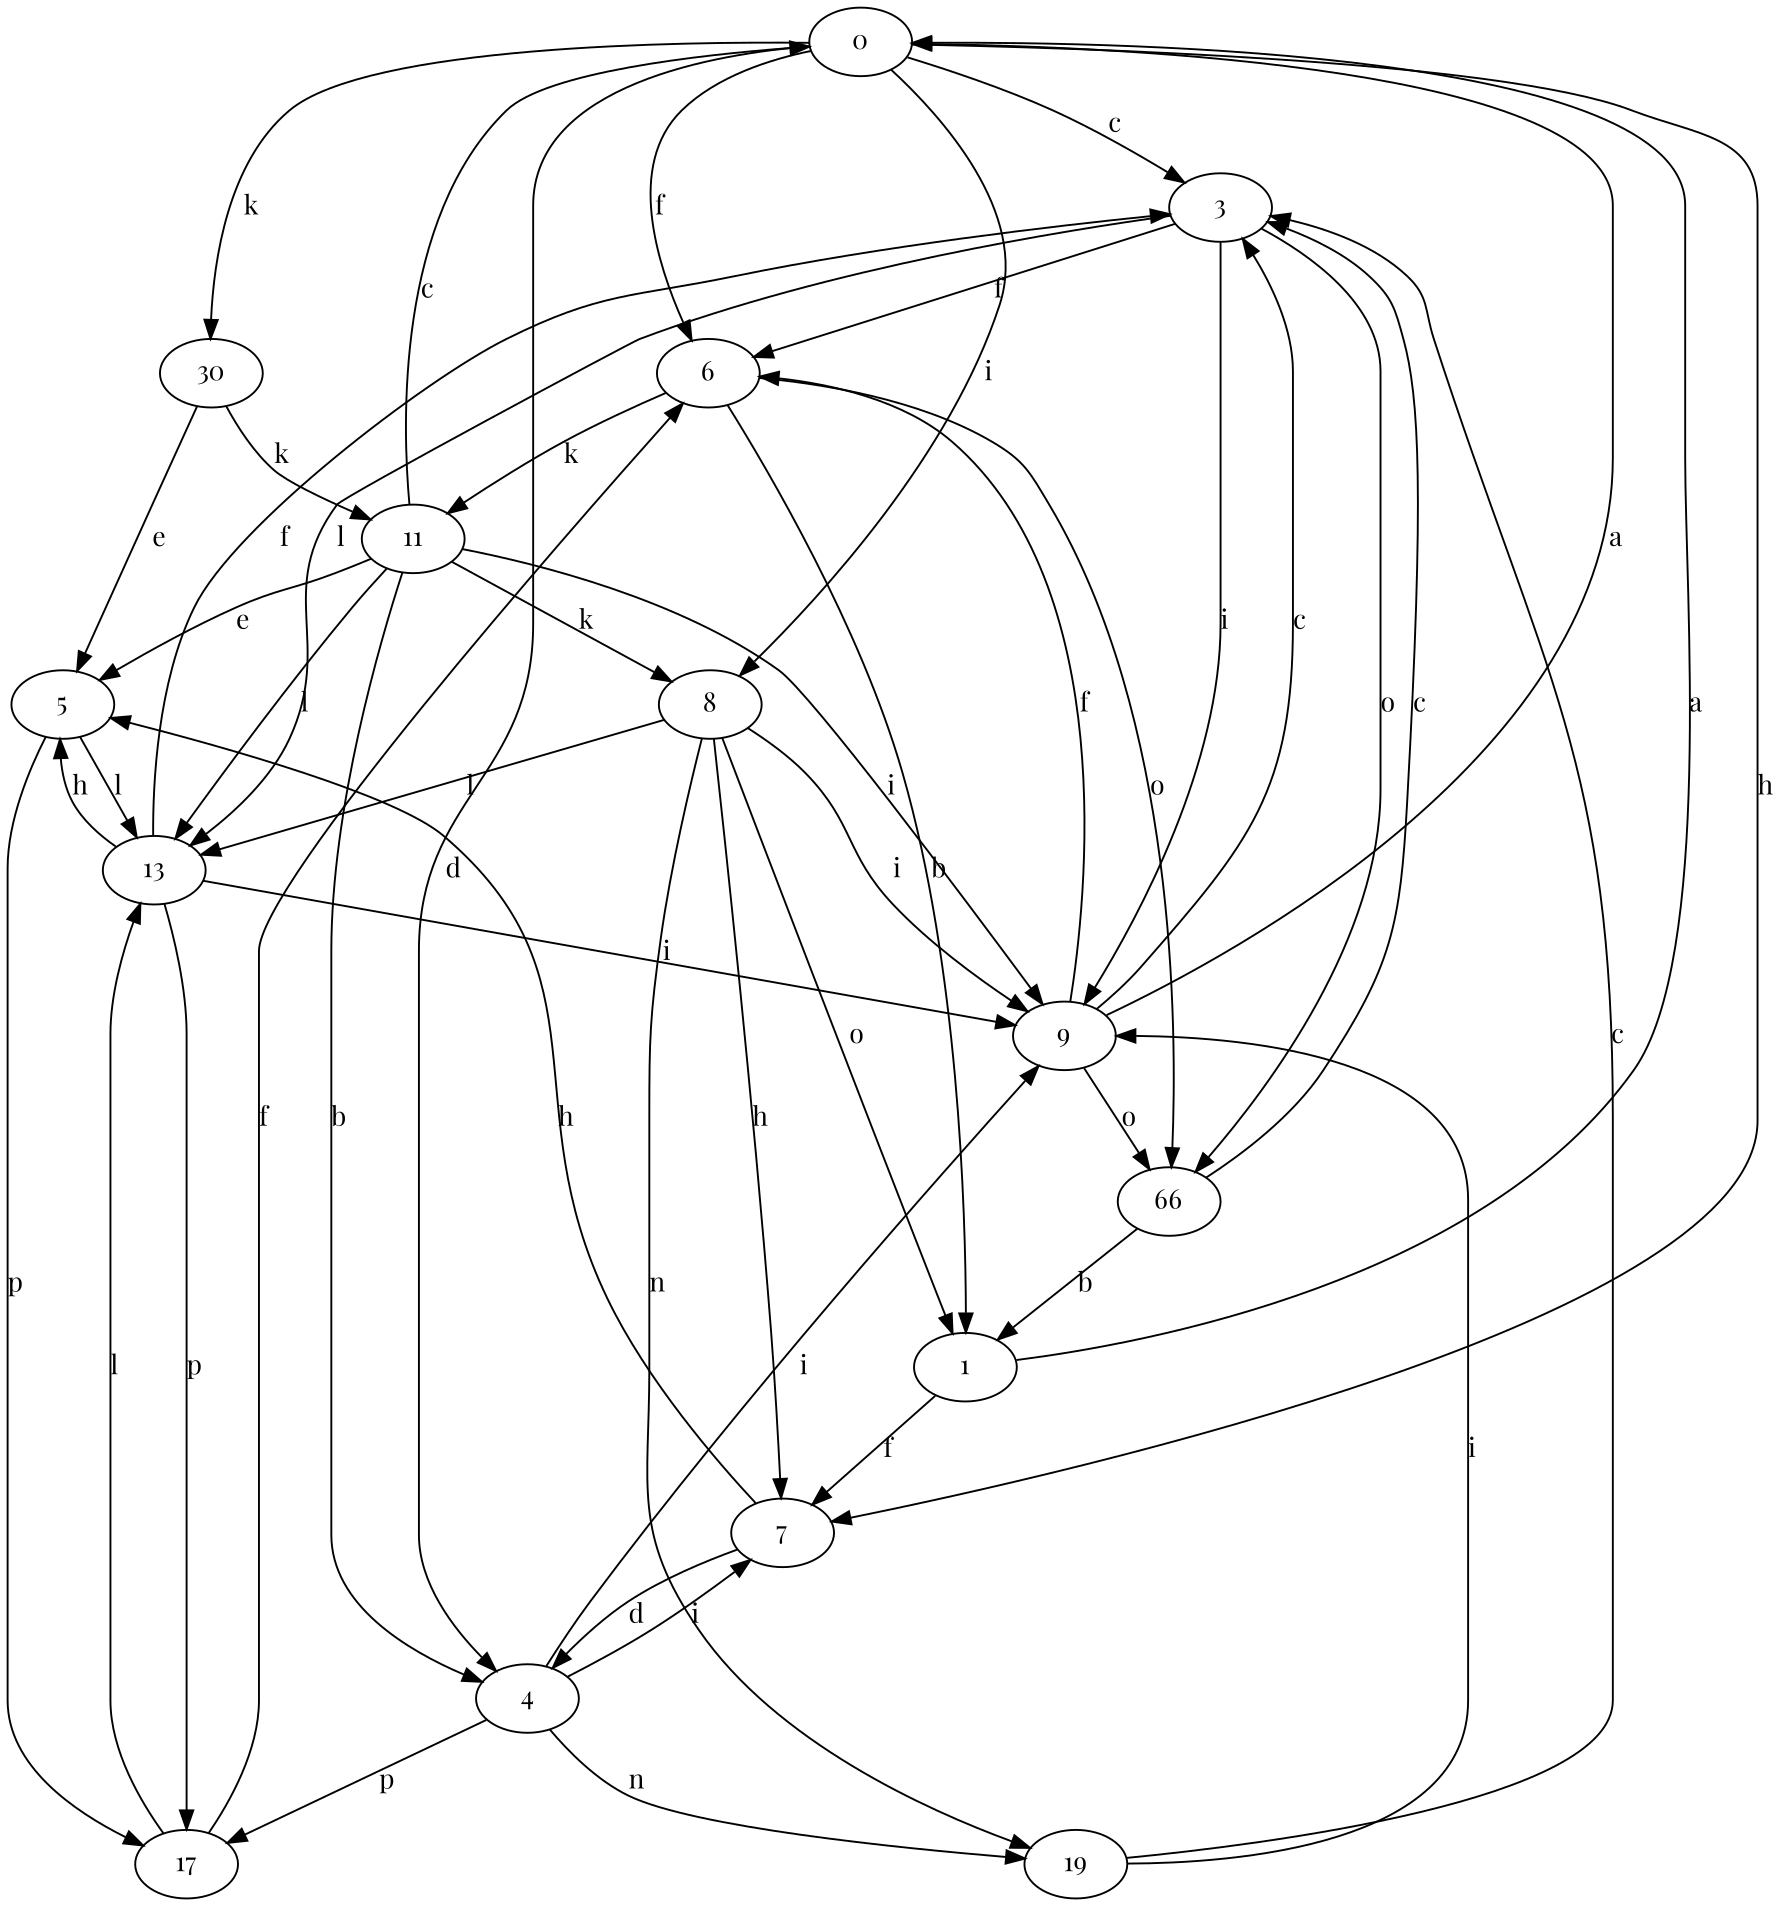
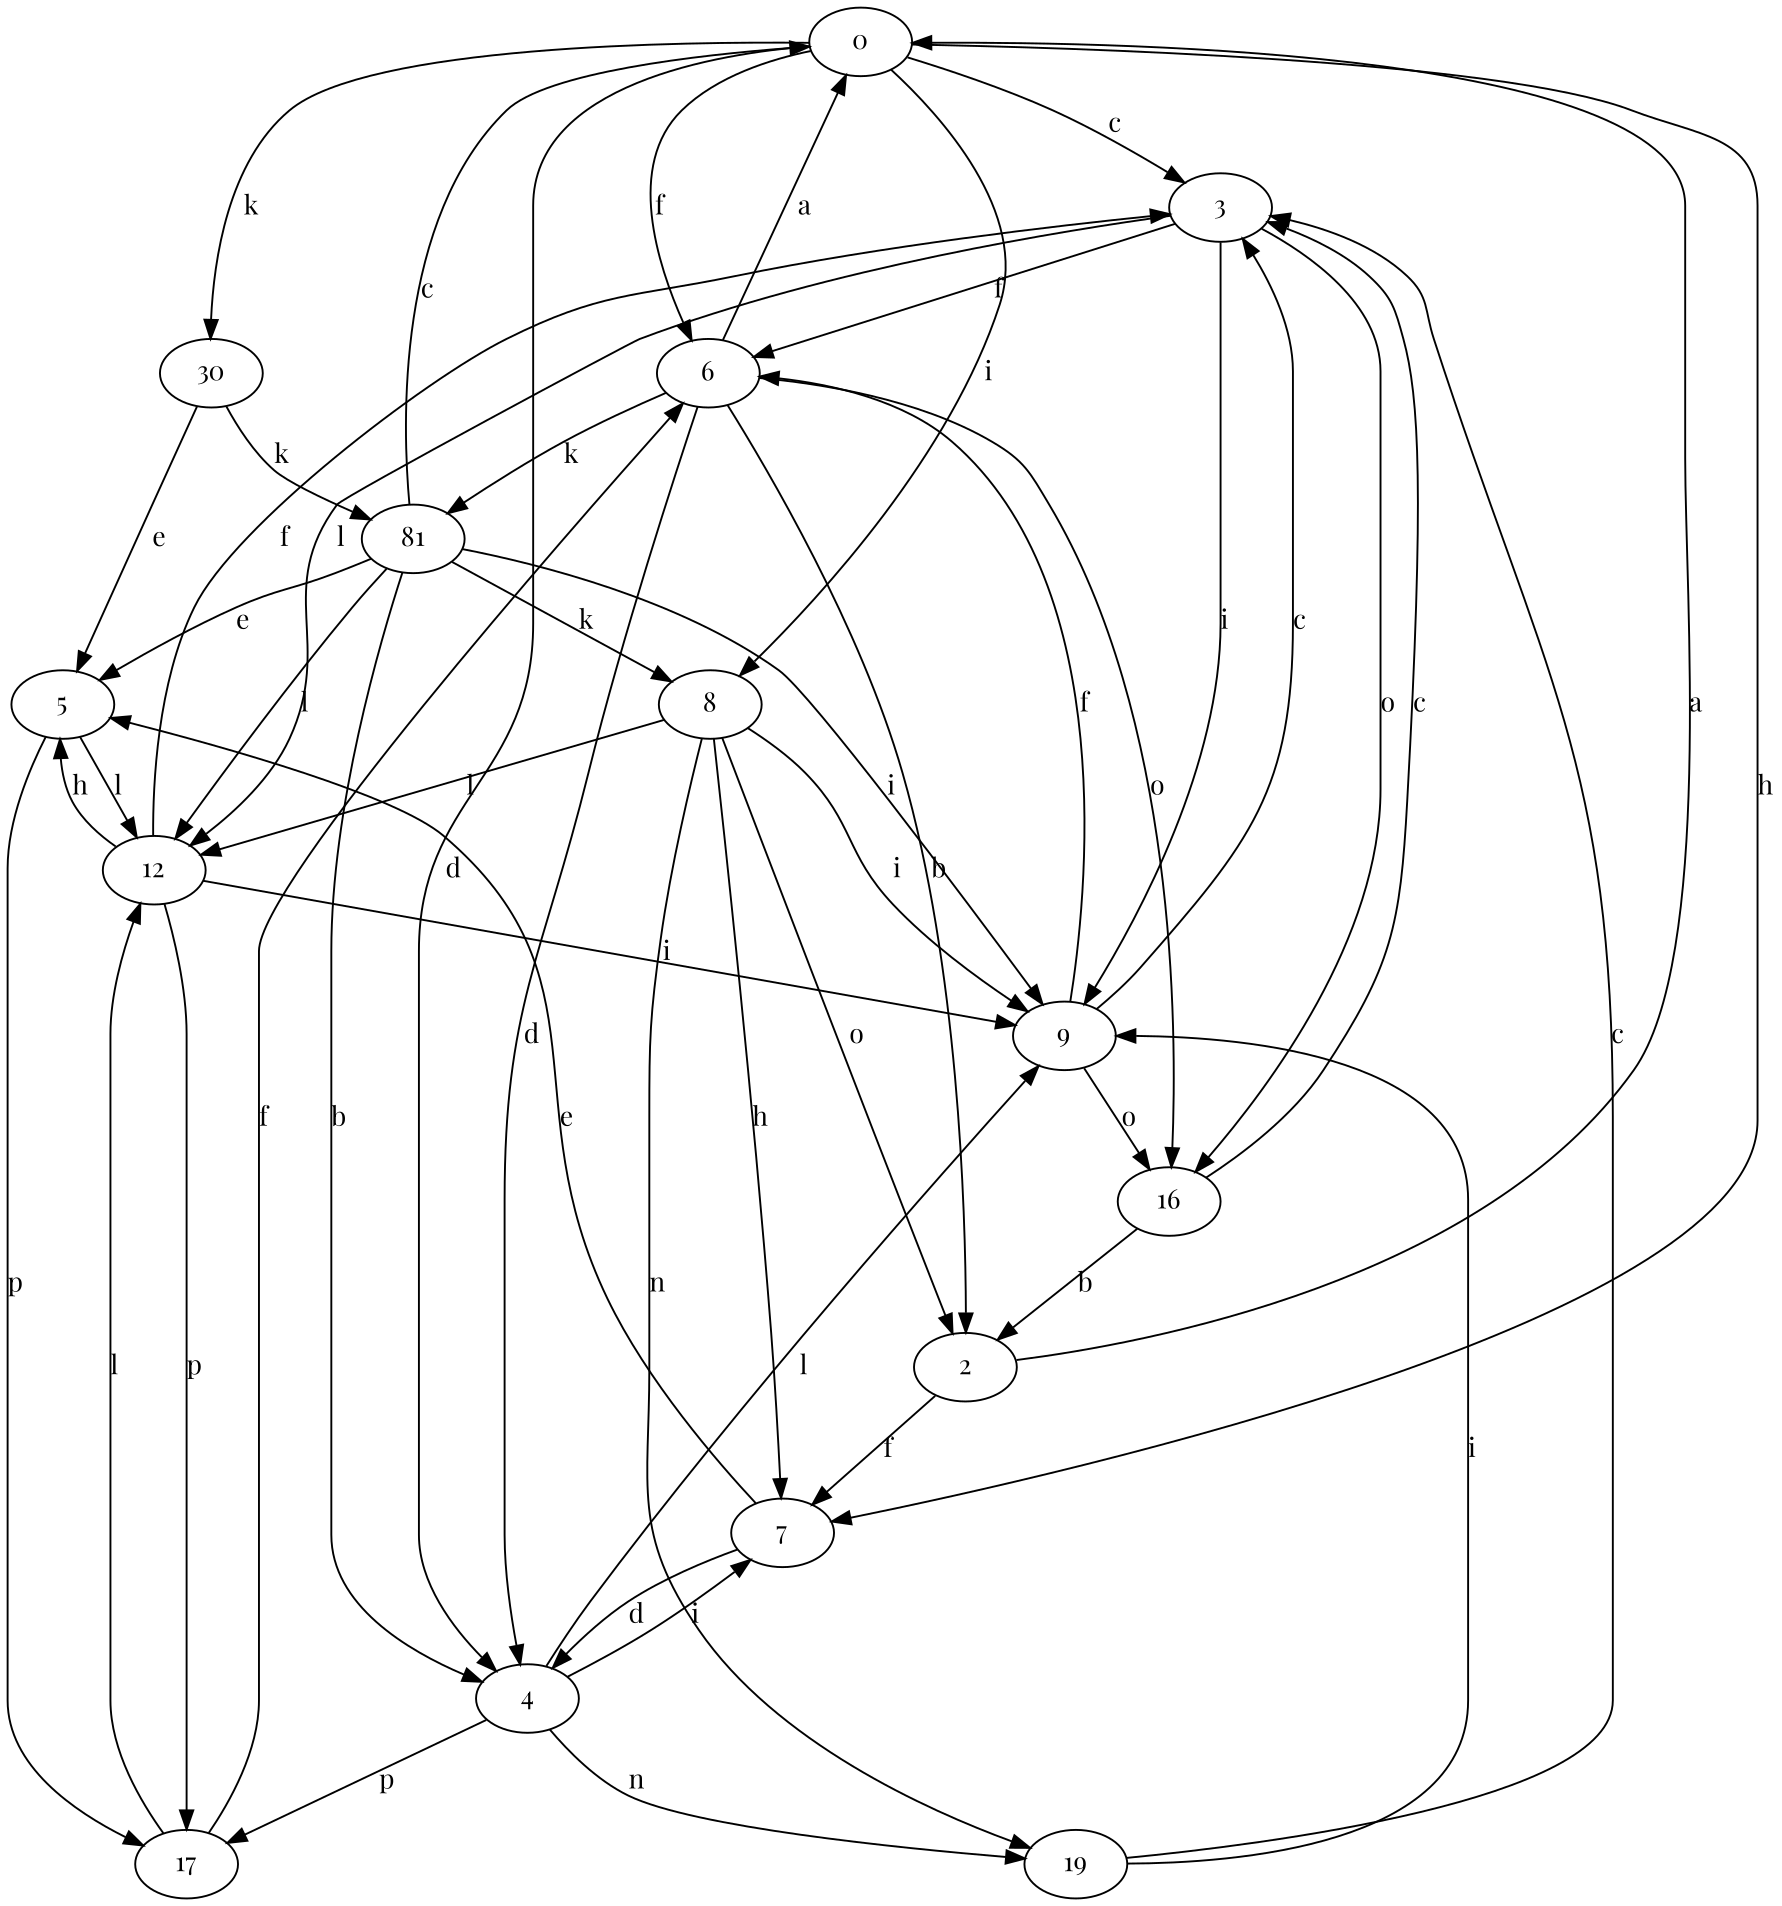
edge "9" -> "0": now "6" -> "0"
node "11": label "11" -> "81"
node "13": label "13" -> "12"
edge "6" -> "4": added, label "d"
edge "7" -> "5": label "h" -> "e"
node "66": label "66" -> "16"
edge "4" -> "9": label "i" -> "l"
node "1": label "1" -> "2"
